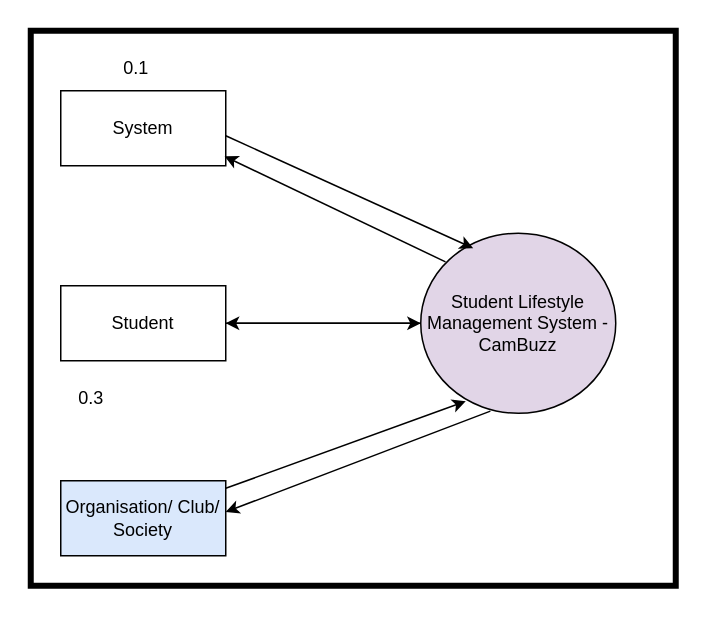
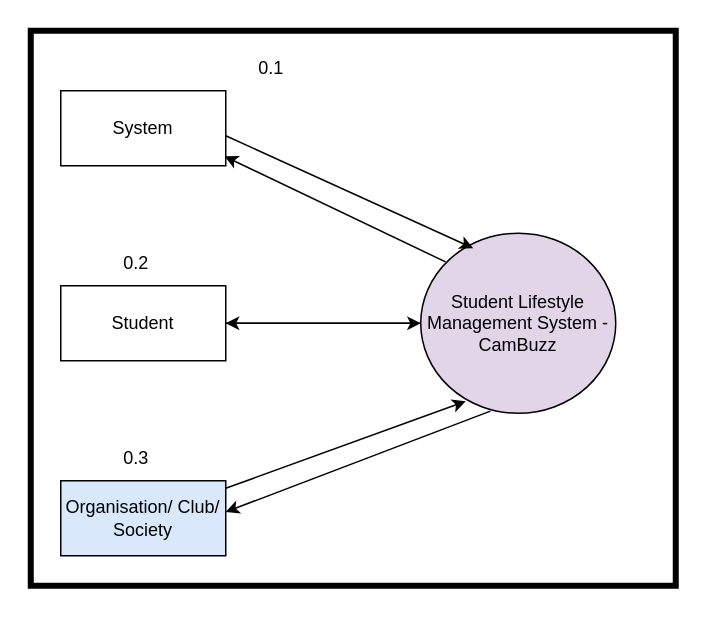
node "0.1": moved (136, 68) -> (271, 68)
node "0.2": added
node "0.3": moved (91, 398) -> (136, 458)
